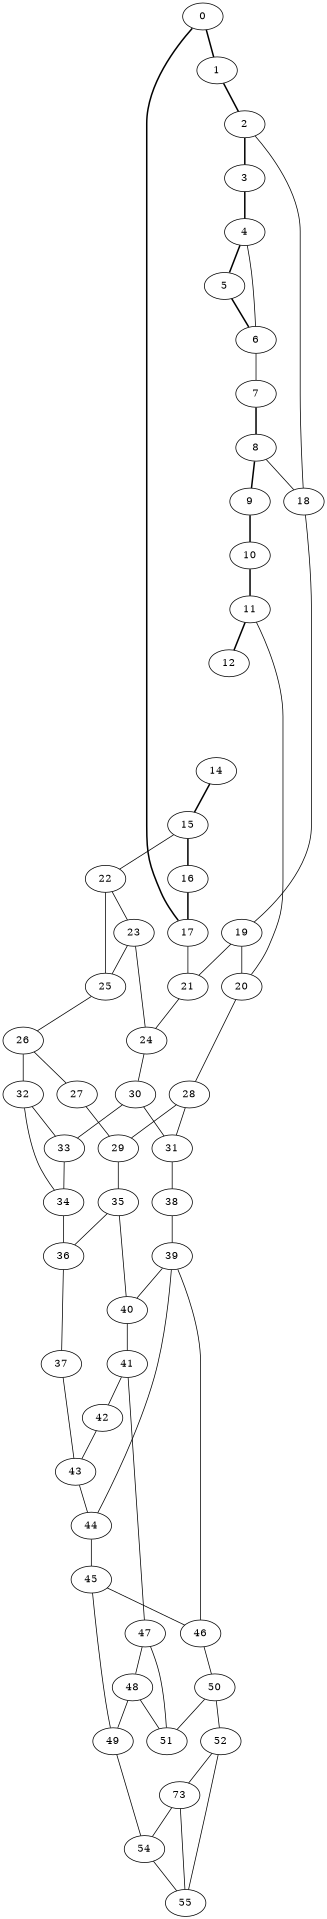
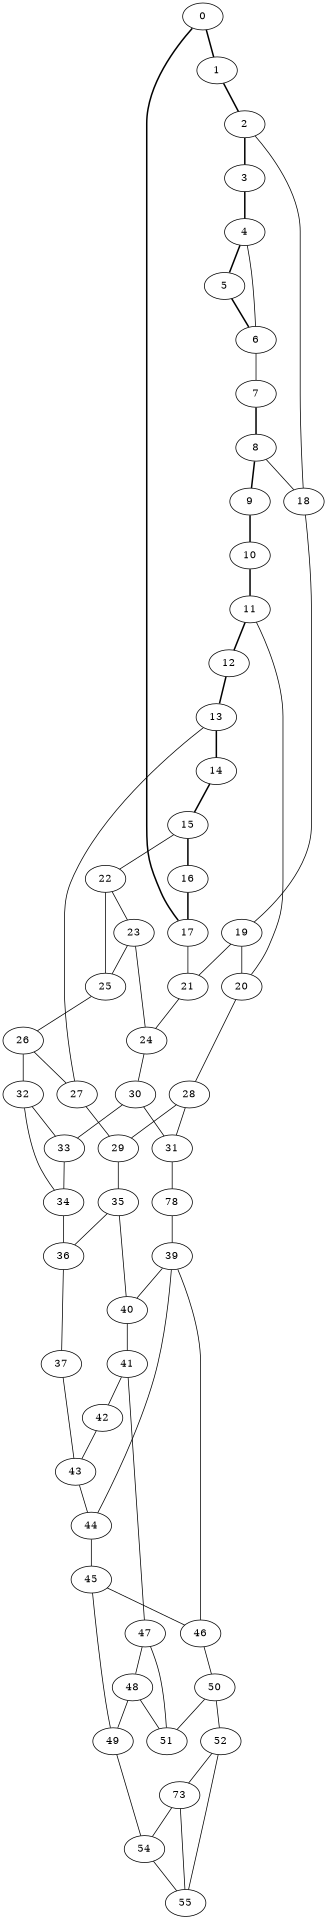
node "13": added
node "38": label "38" -> "78"
